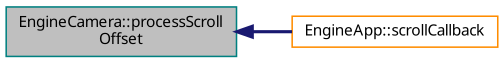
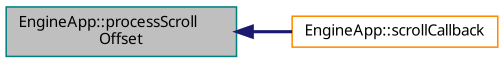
node "EngineCamera::processScroll Offset": label "EngineCamera::processScroll Offset" -> "EngineApp::processScroll Offset"
